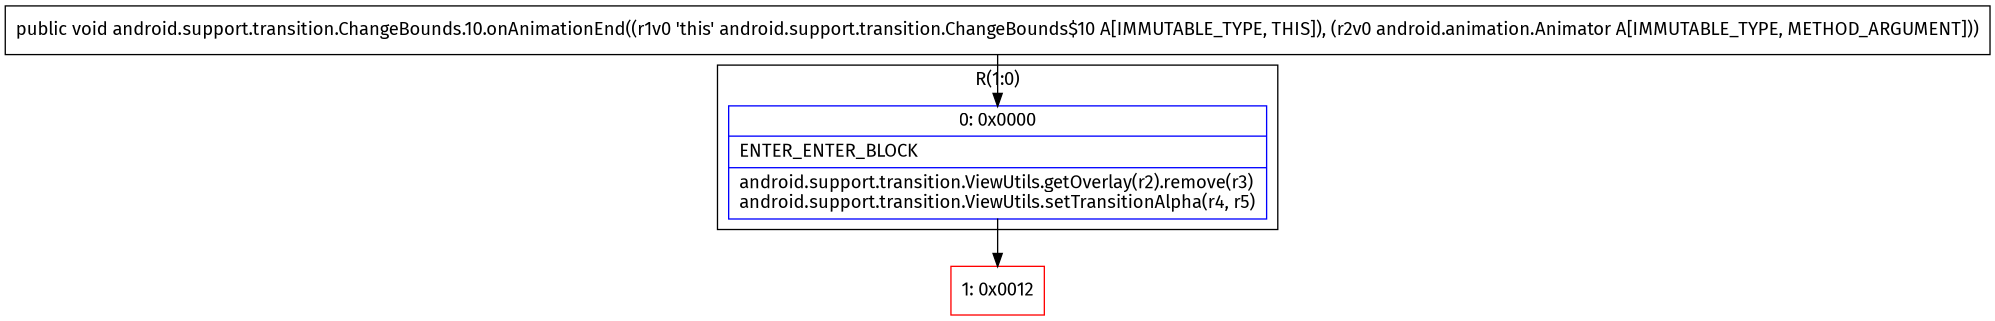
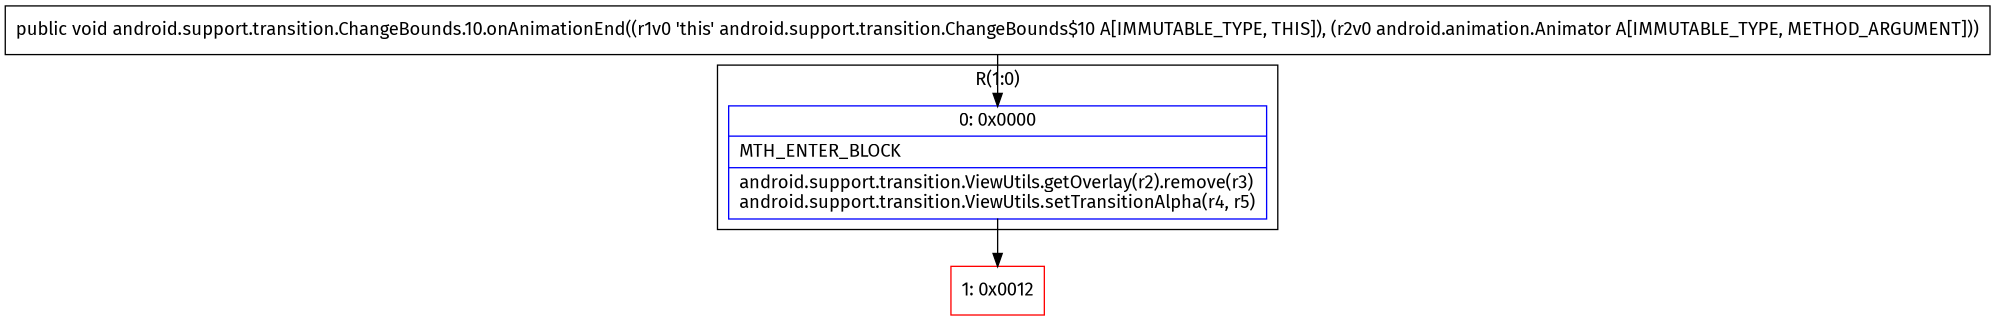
node "0: 0x0000": text "ENTER_ENTER_BLOCK" -> "MTH_ENTER_BLOCK"
